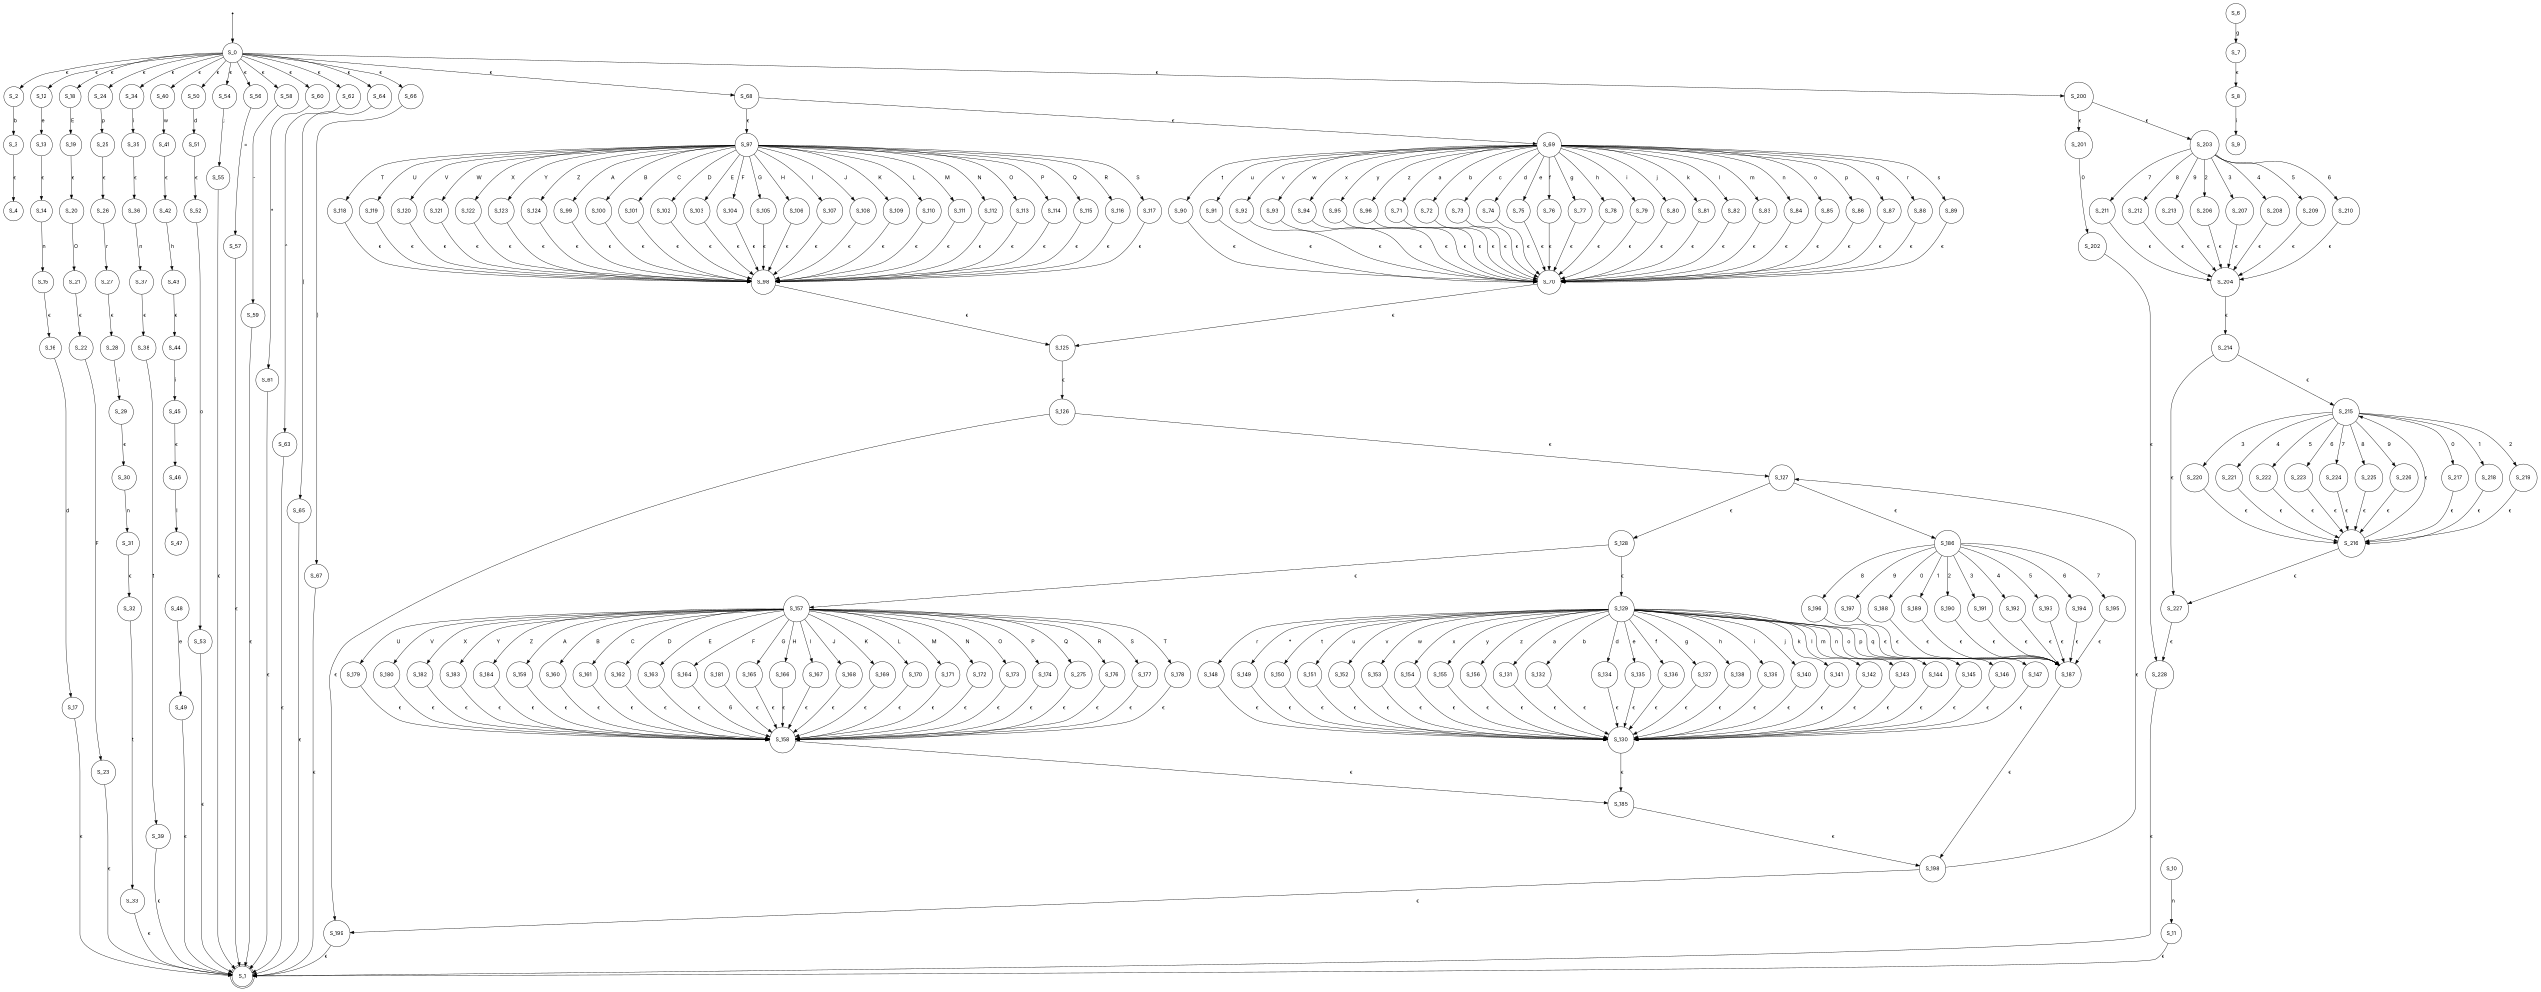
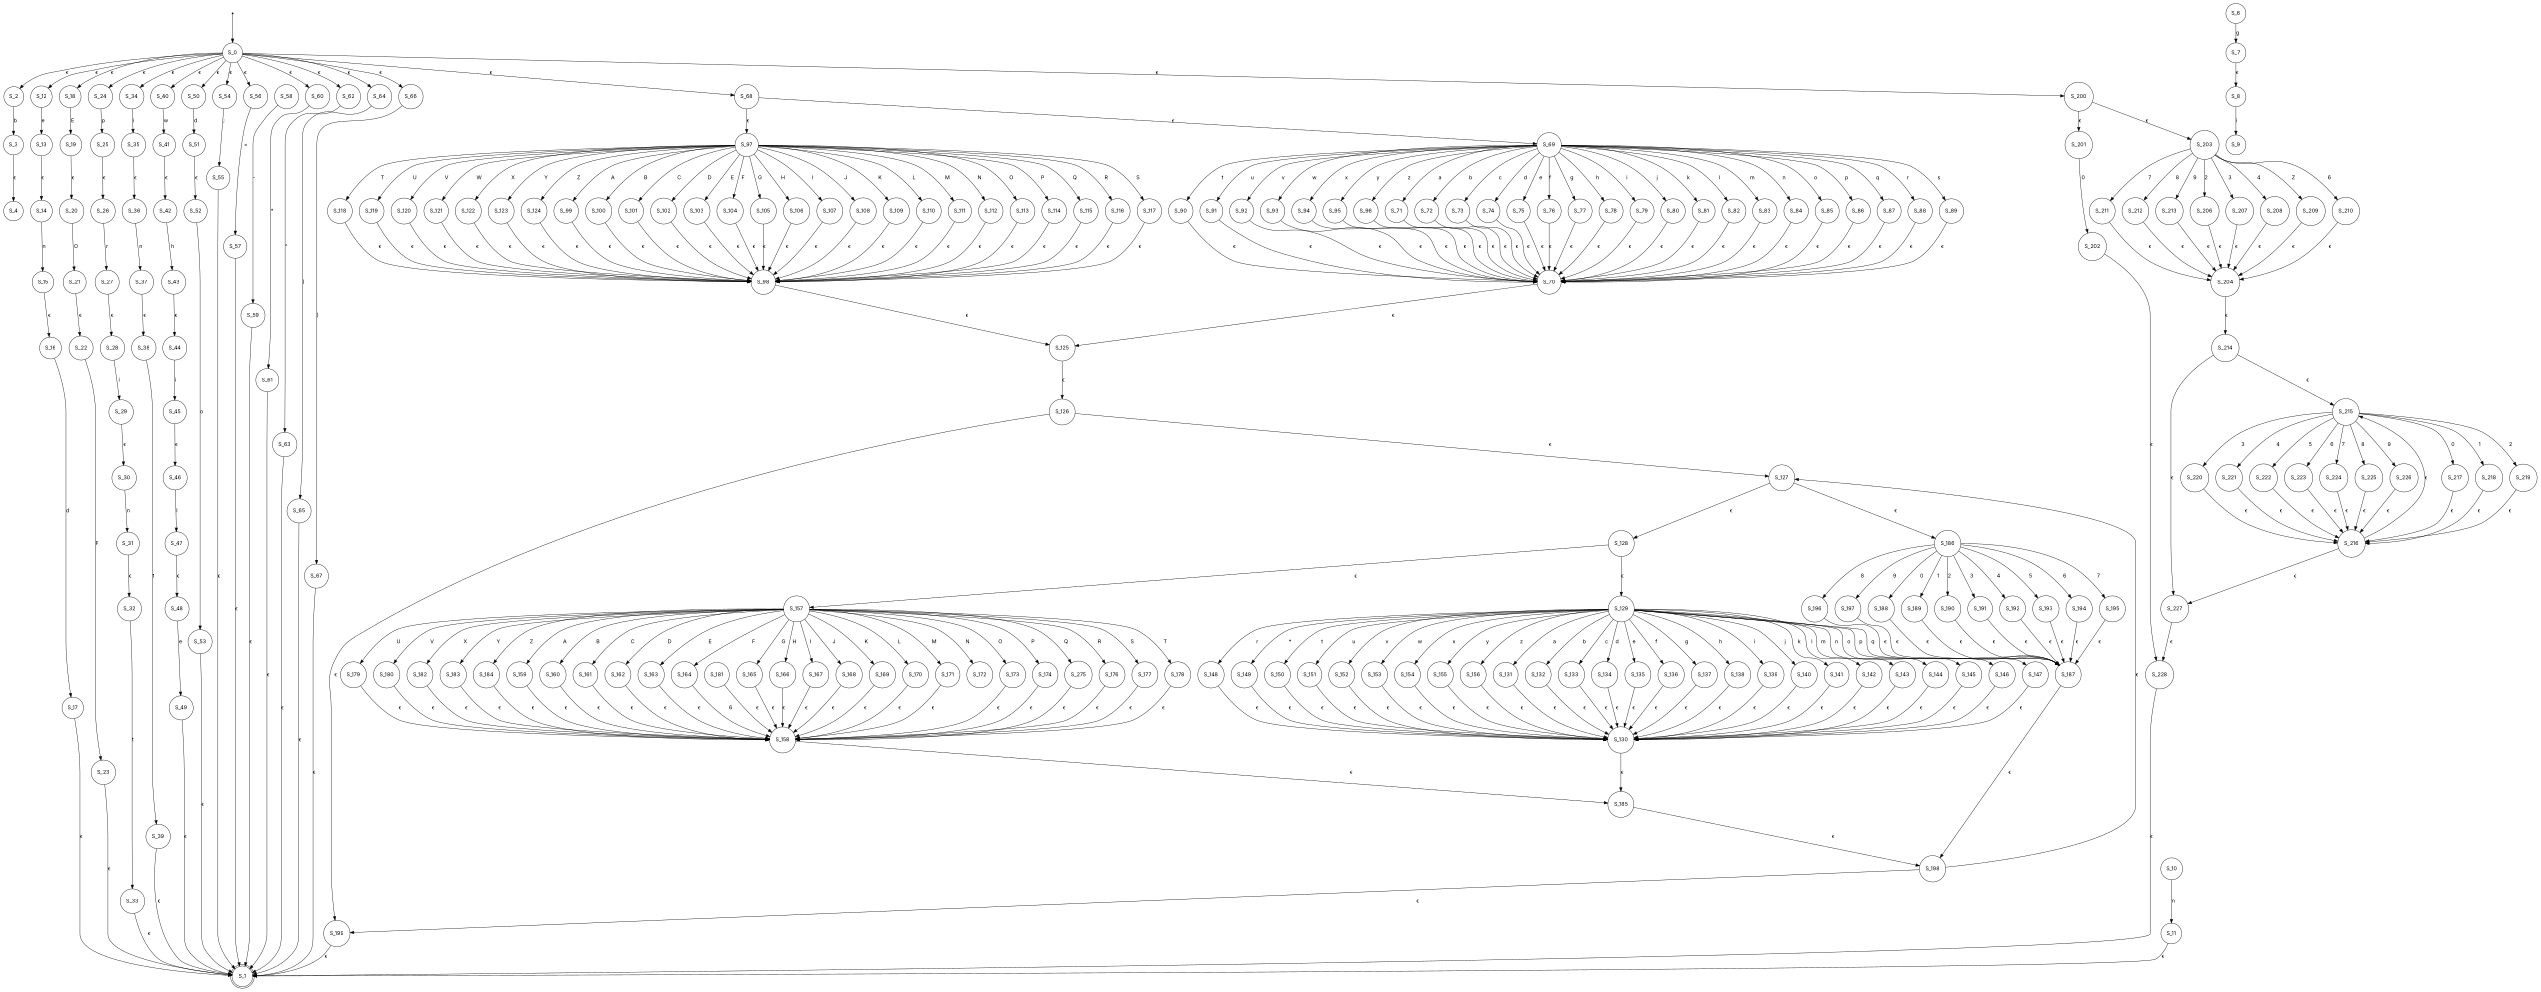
edge "S_0" -> "S_58": removed, label "ϵ"
edge "S_203" -> "S_209": label "5" -> "Z"
edge "S_47" -> "S_48": added, label "ϵ"
node "S_133": added
edge "S_172" -> "S_158": removed, label "ϵ"
